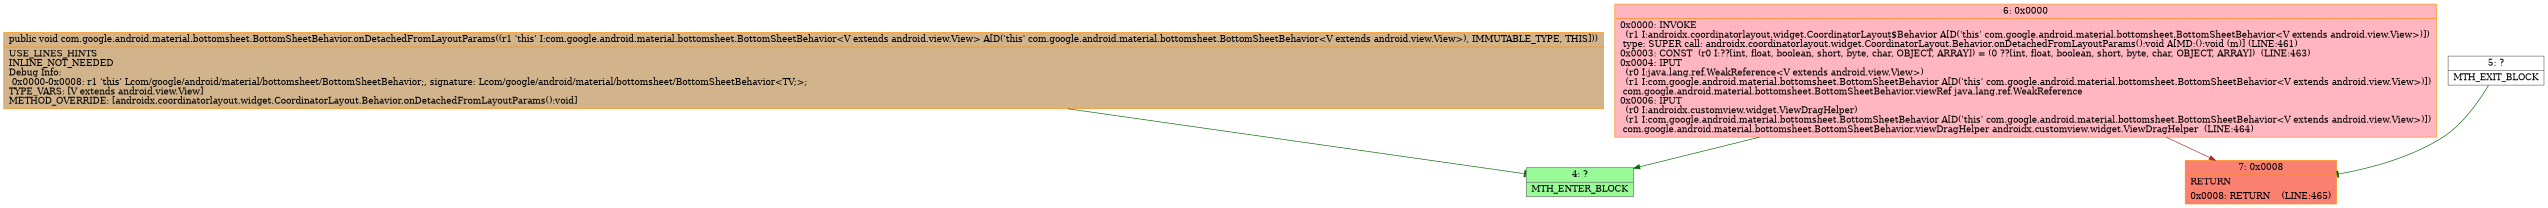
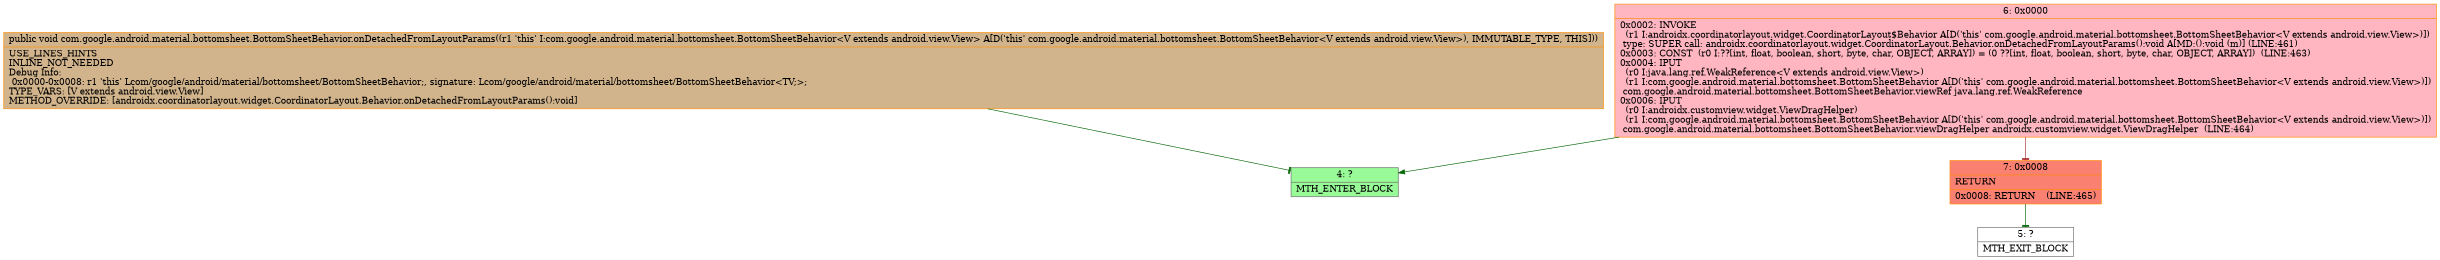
node "6: 0x0000": text "0x0000: INVOKE" -> "0x0002: INVOKE"
edge "6: 0x0000" -> "7: 0x0008": arrowhead normal -> tee
edge "5: ?" -> "7: 0x0008": reversed
